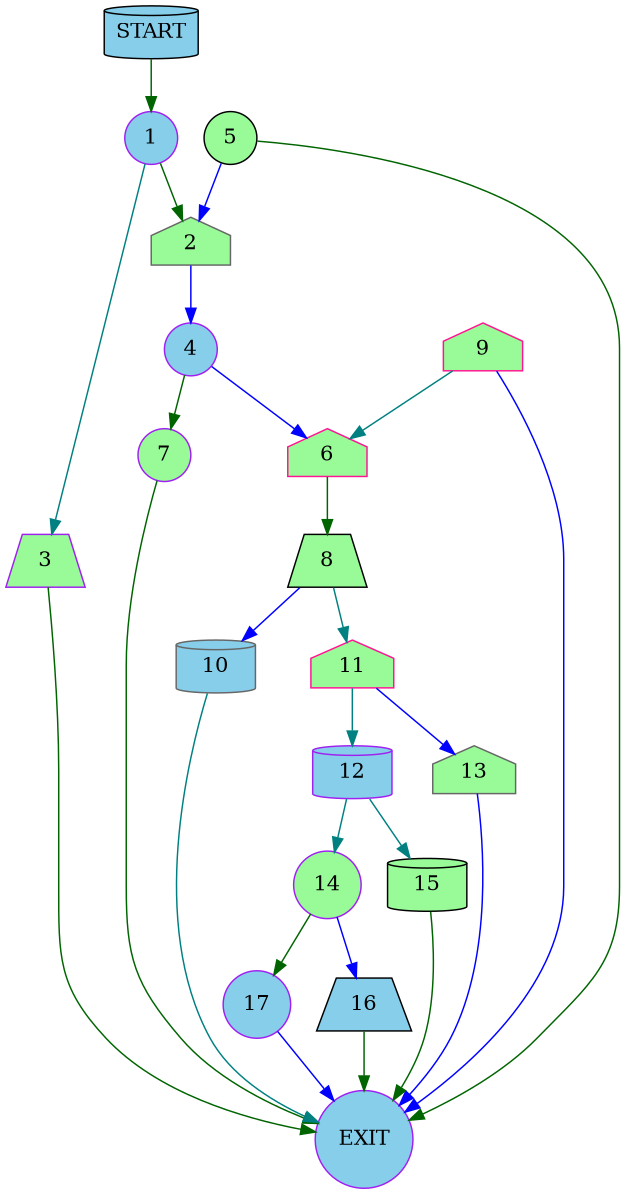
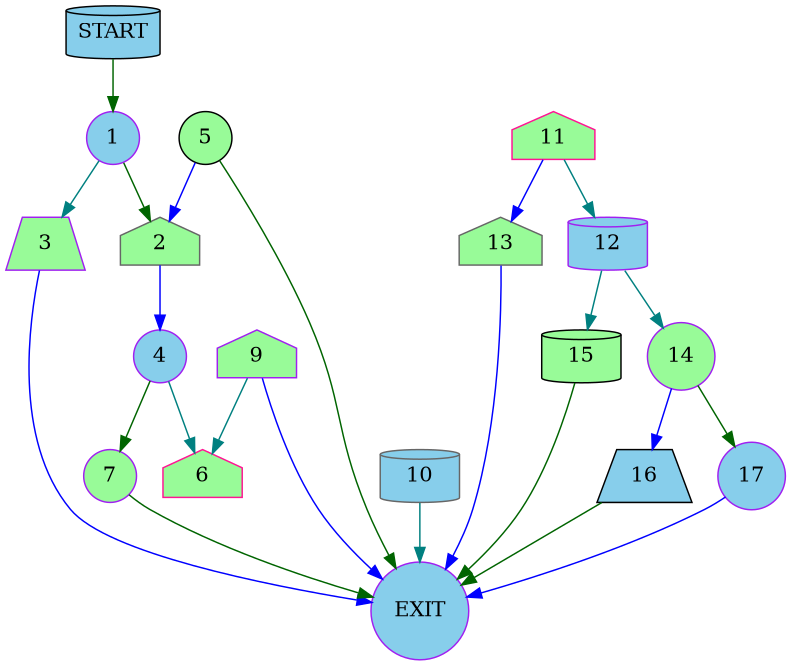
node "9": color deeppink -> purple
edge "4" -> "6": color blue -> teal
node "8": removed
edge "3" -> "EXIT": color darkgreen -> blue
